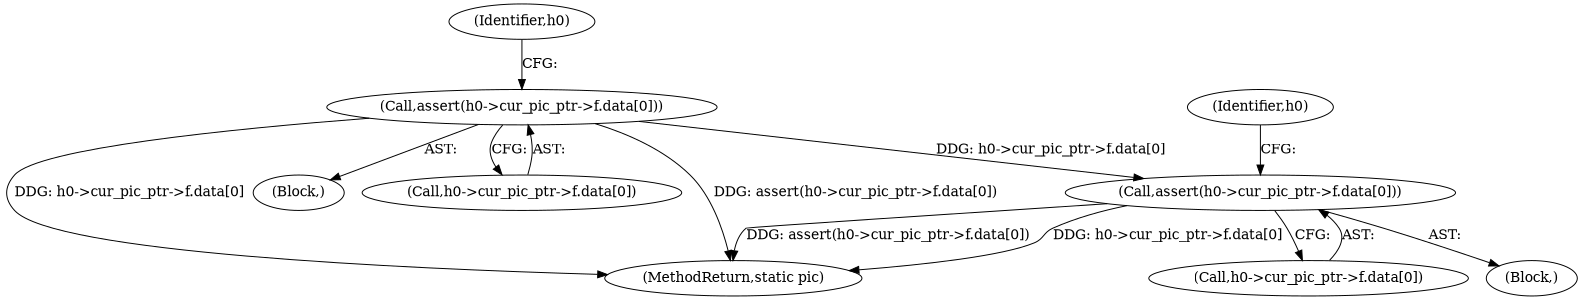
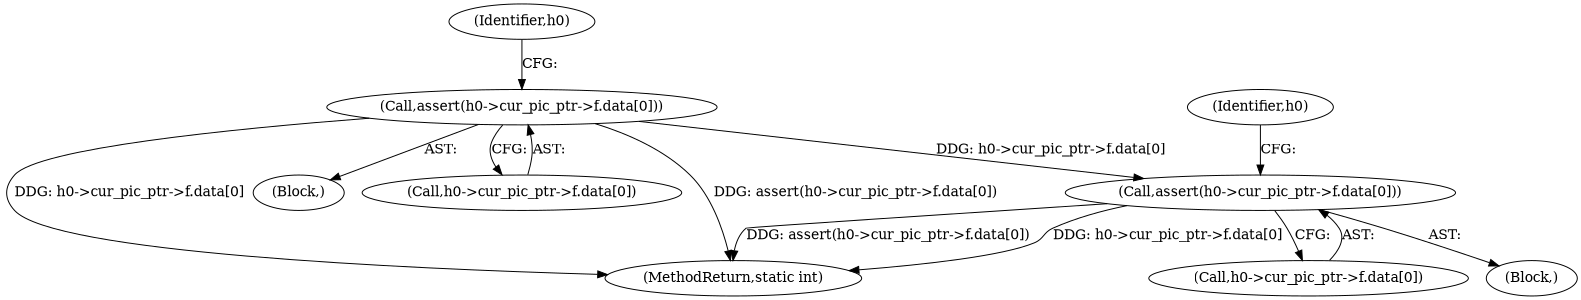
node "(MethodReturn,static pic)": label "(MethodReturn,static pic)" -> "(MethodReturn,static int)"
